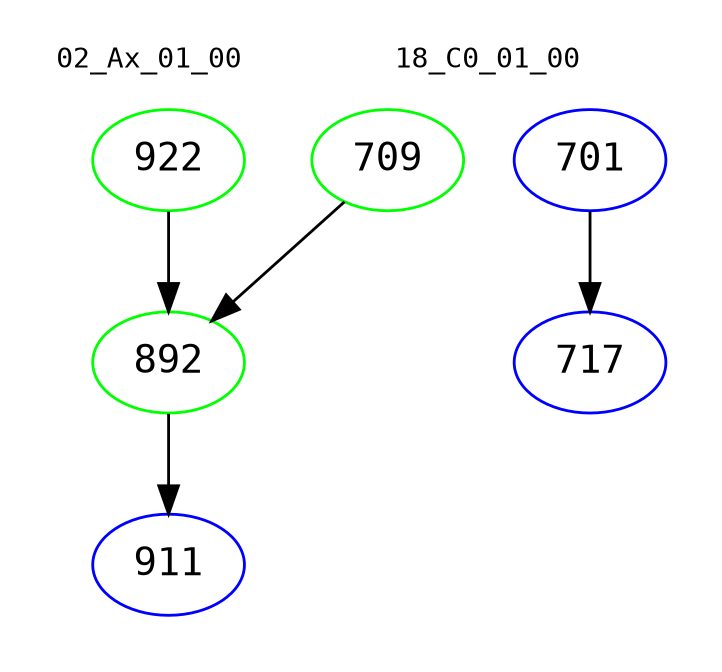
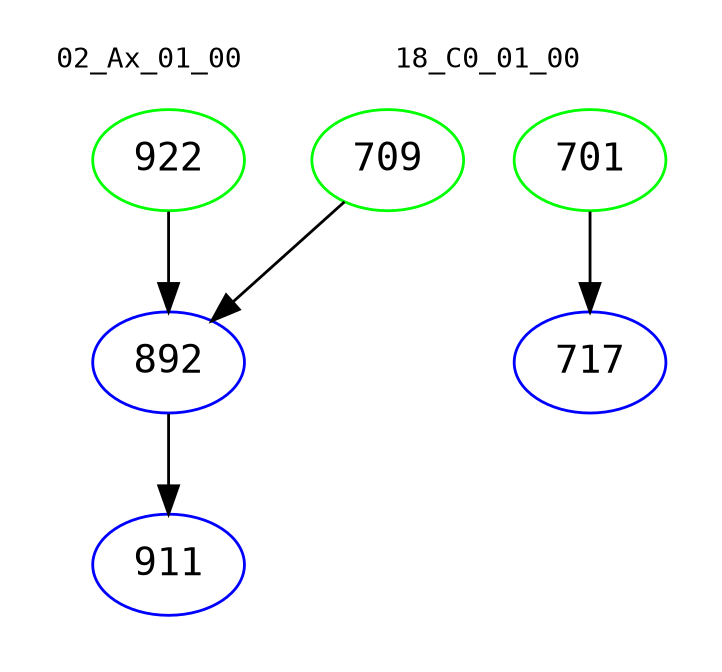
node "701": color blue -> green
node "892": color green -> blue
